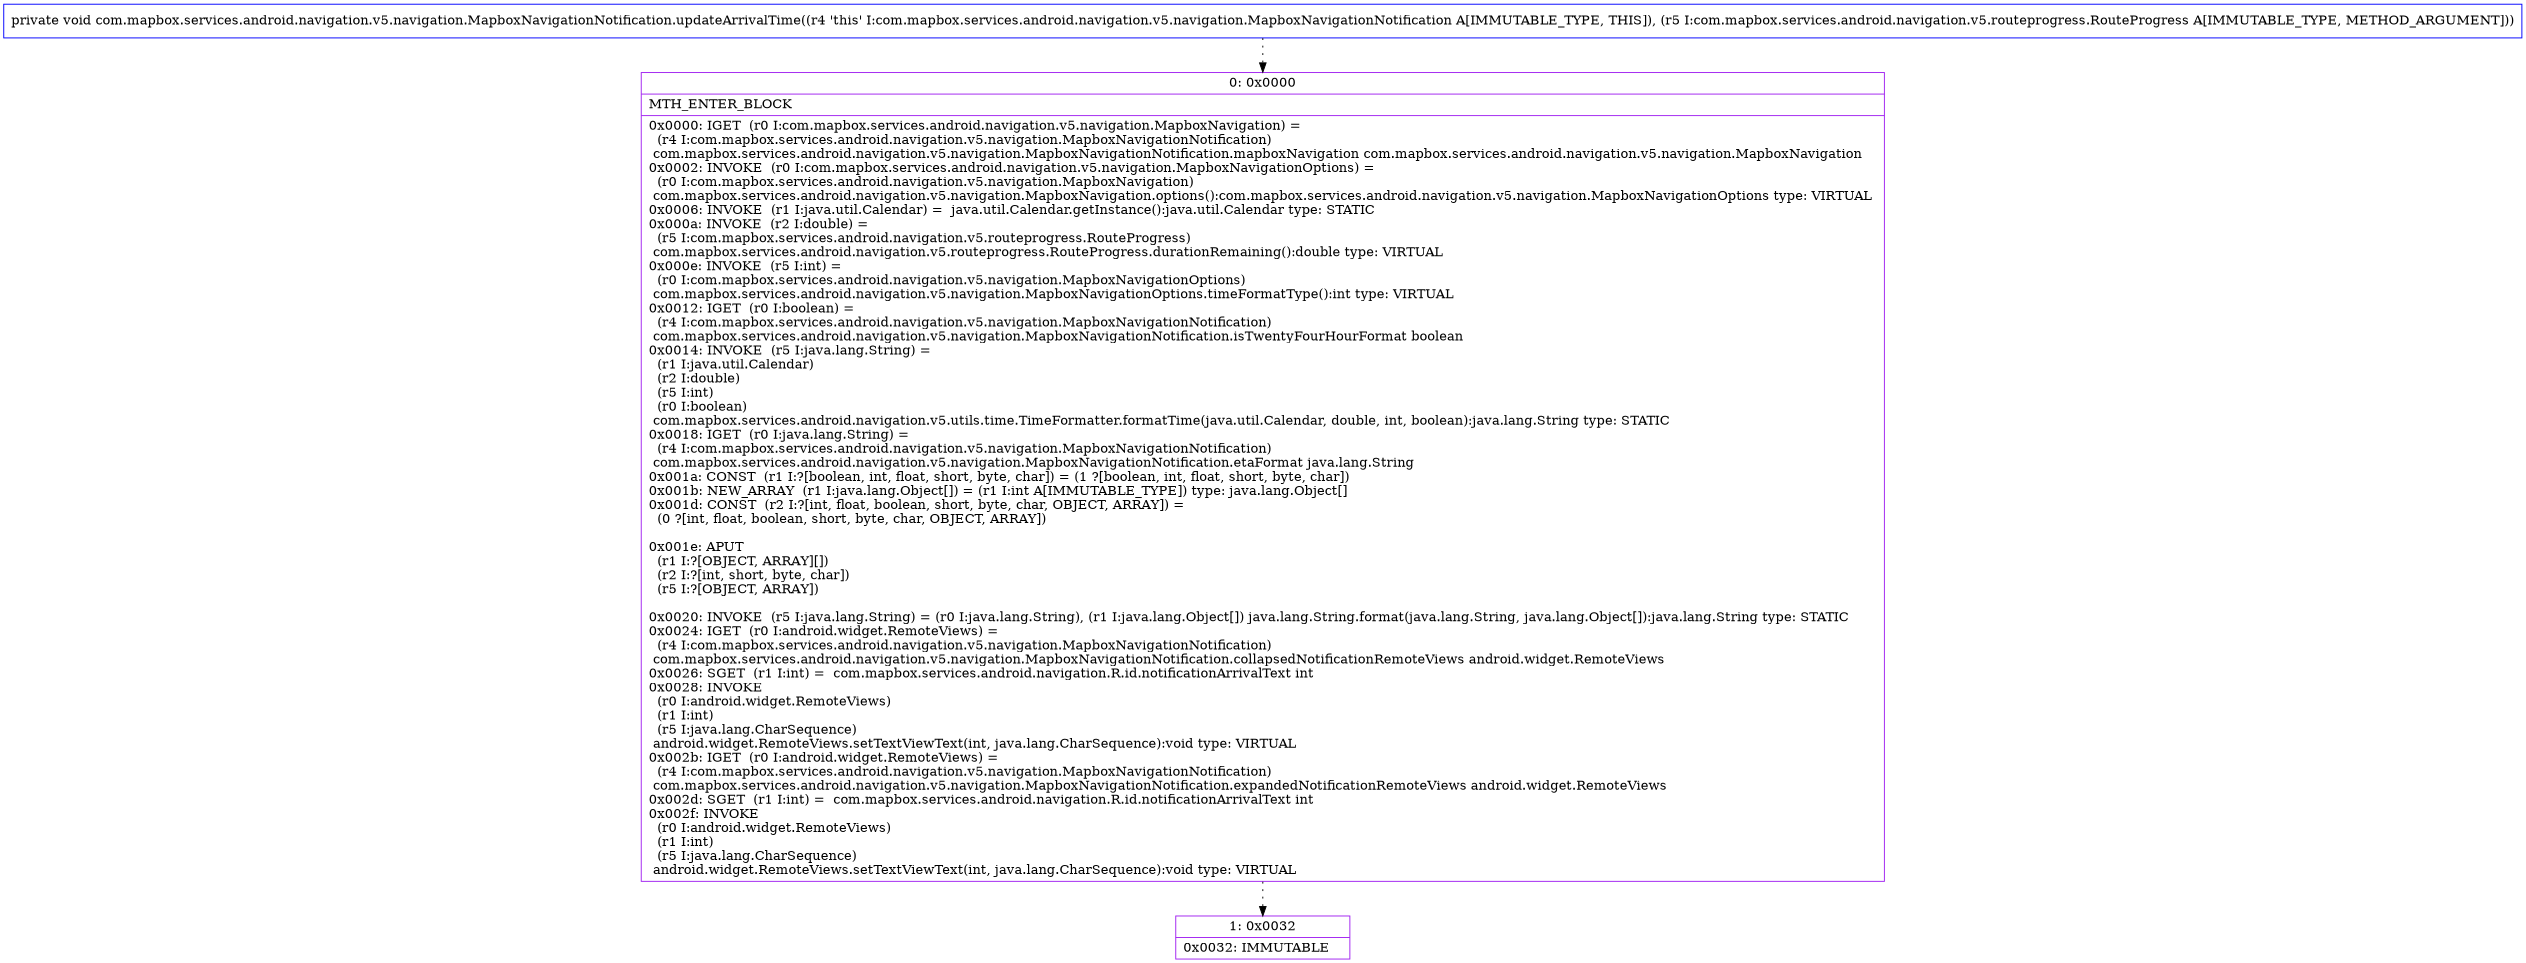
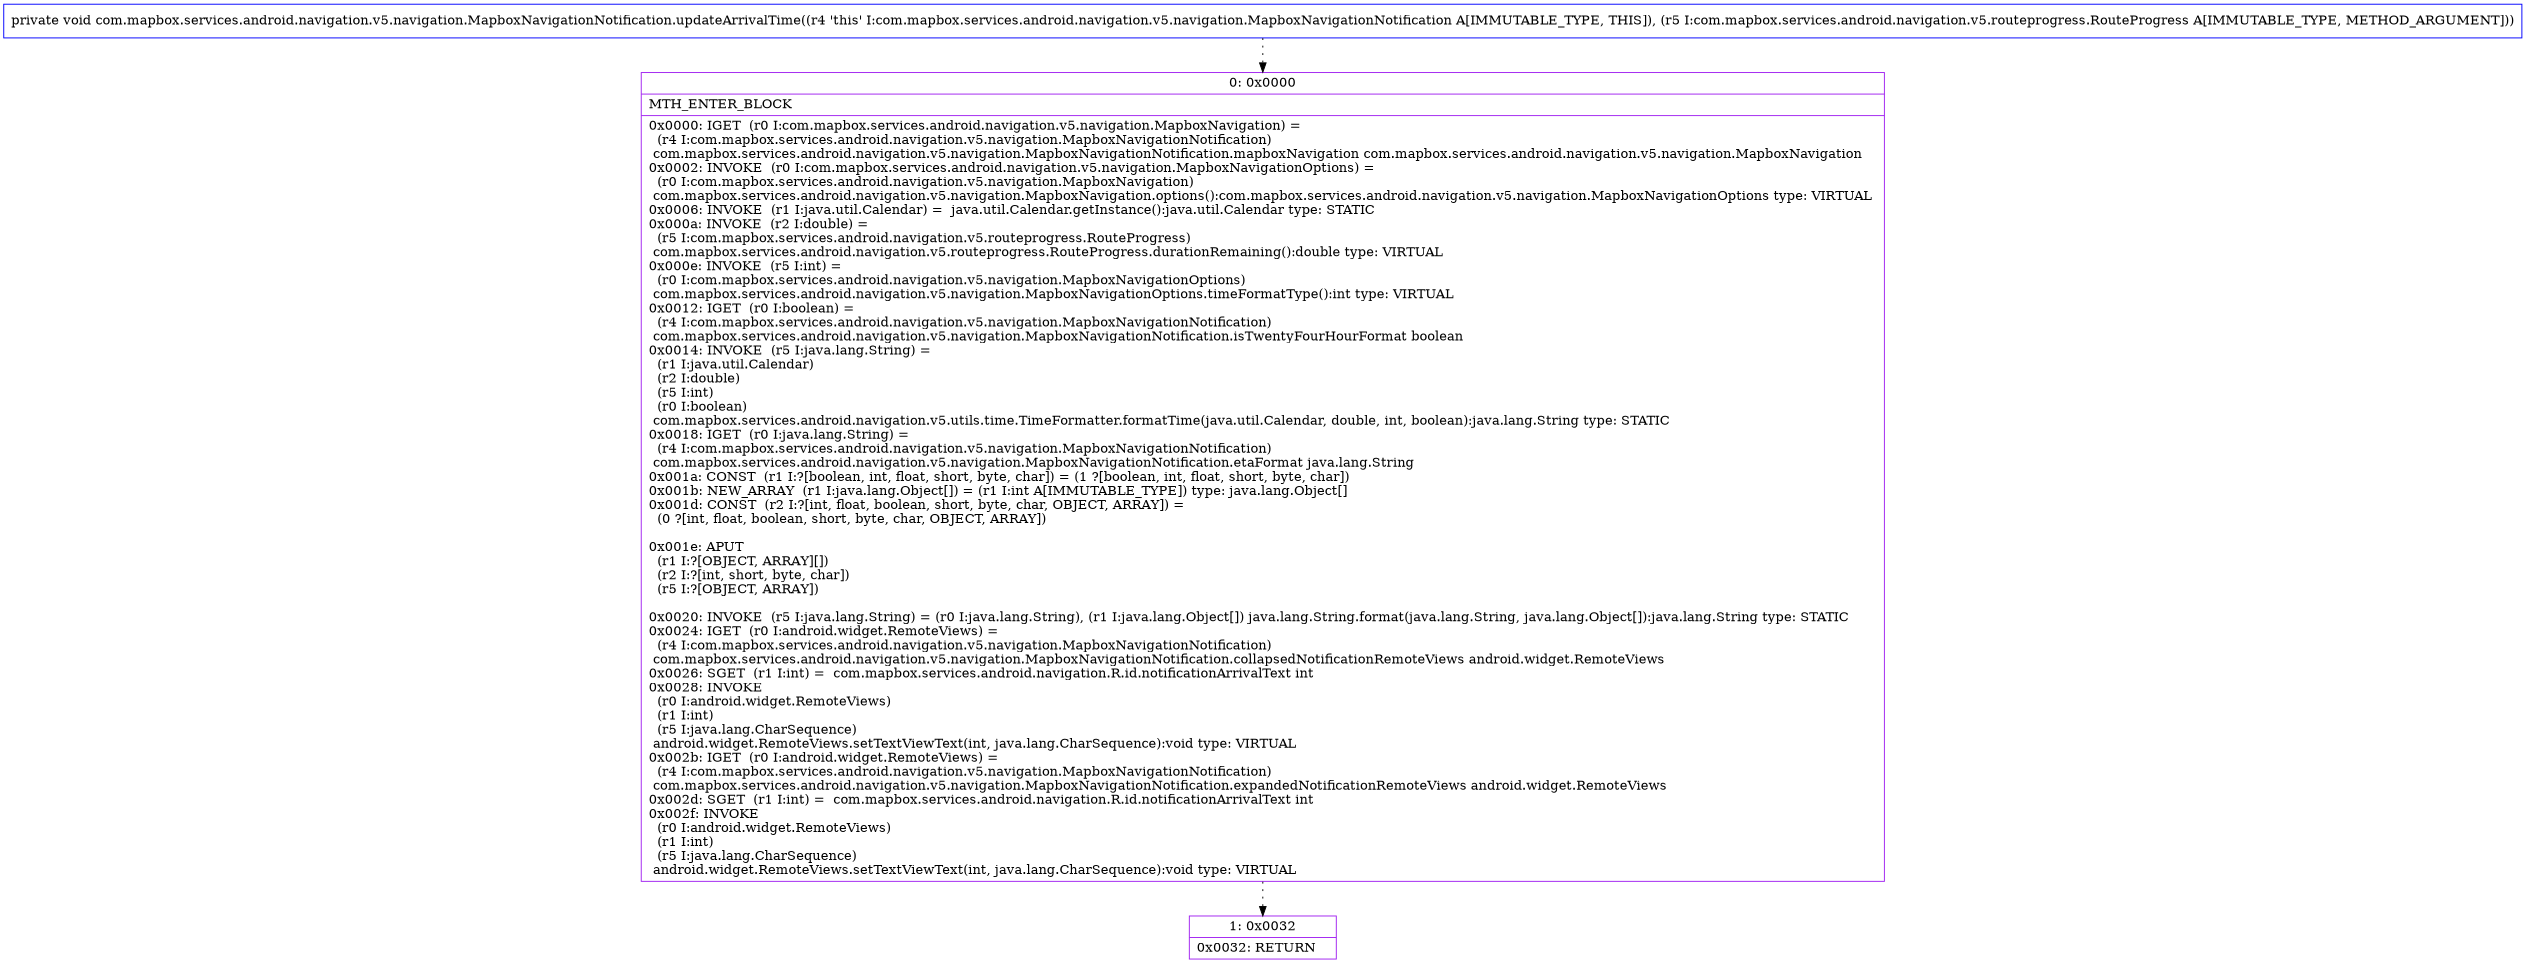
node "1: 0x0032": text "0x0032: IMMUTABLE" -> "0x0032: RETURN"
